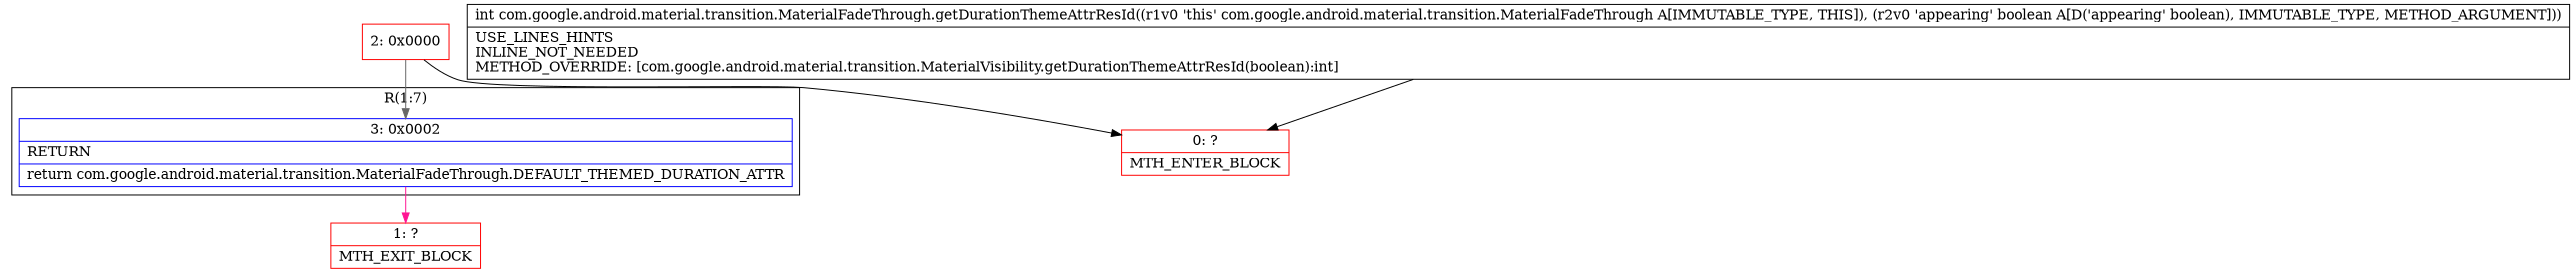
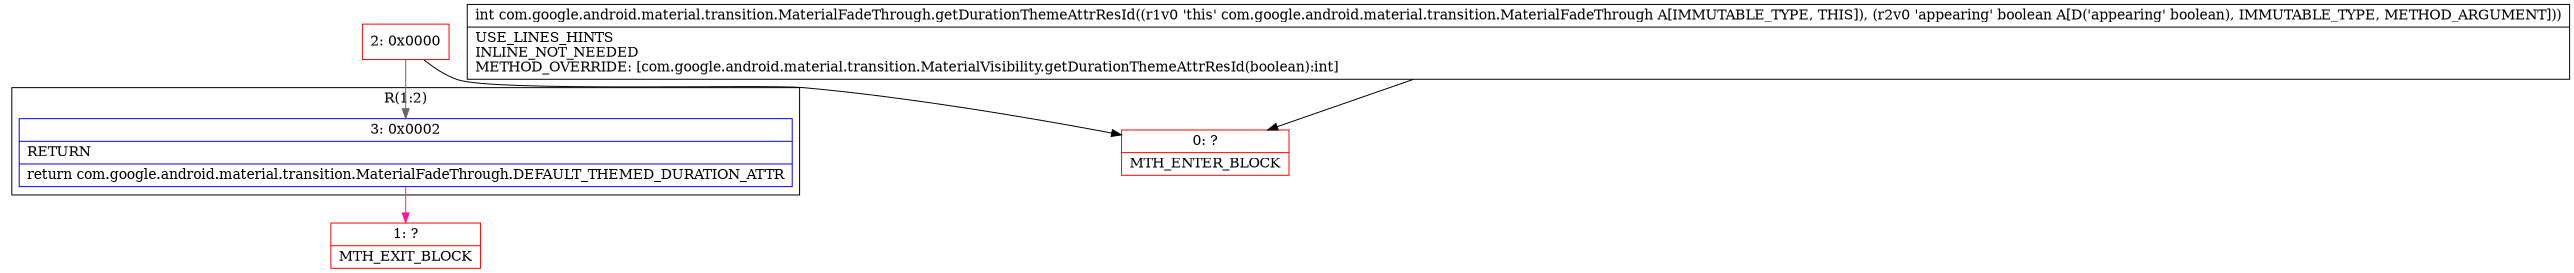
cluster "R(1:7)": label "R(1:7)" -> "R(1:2)"
